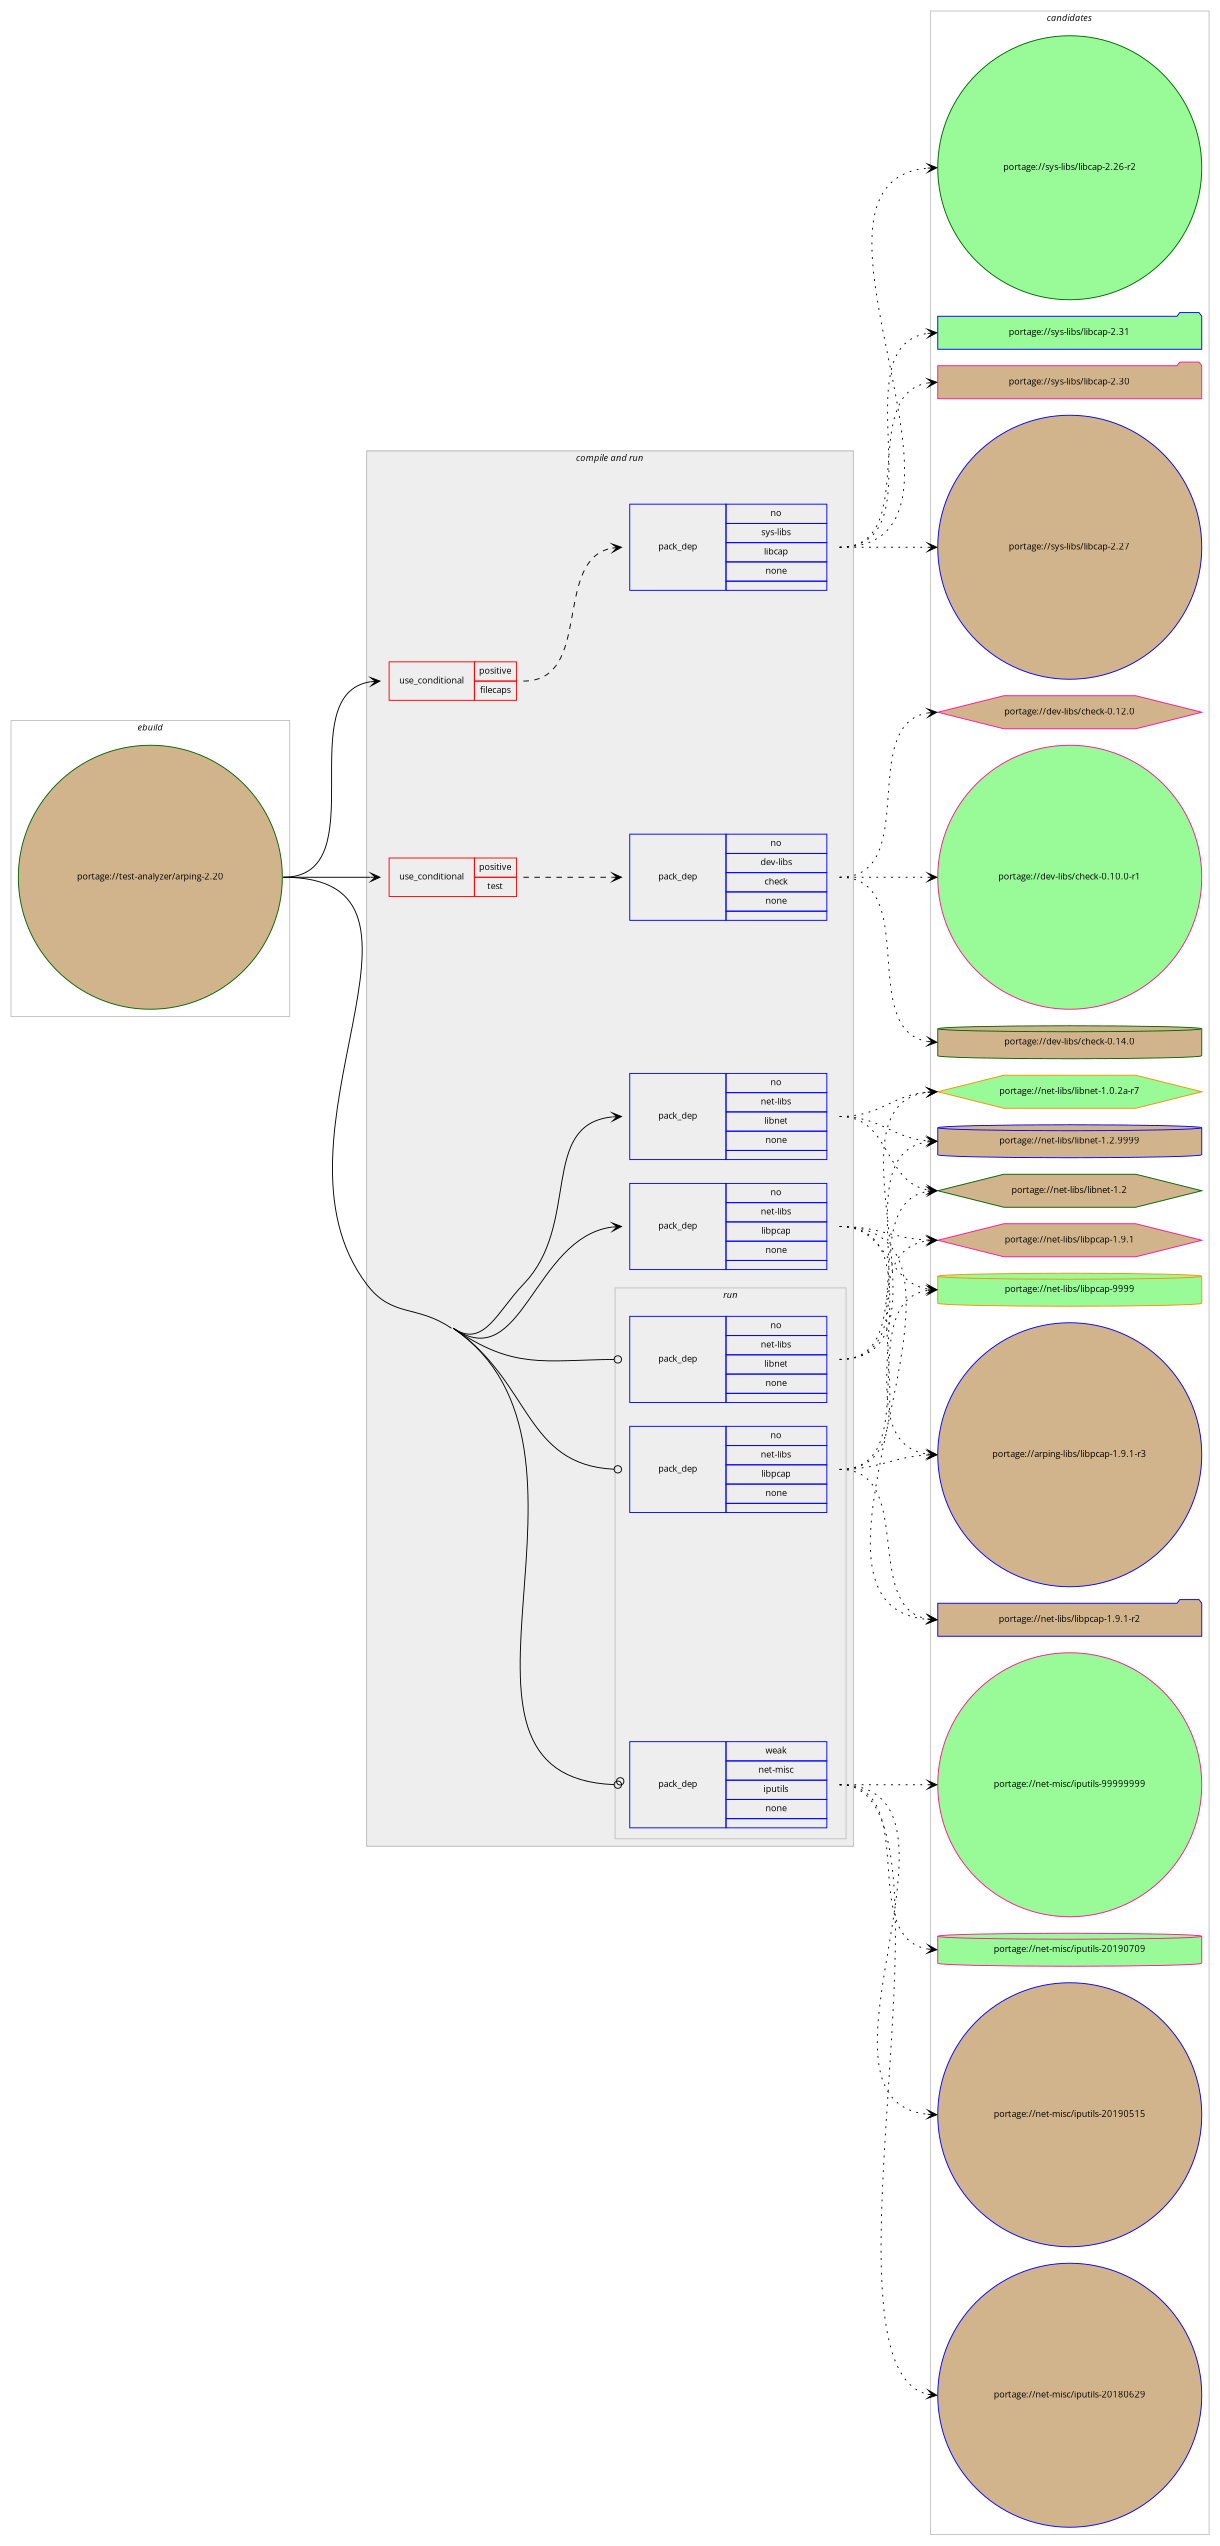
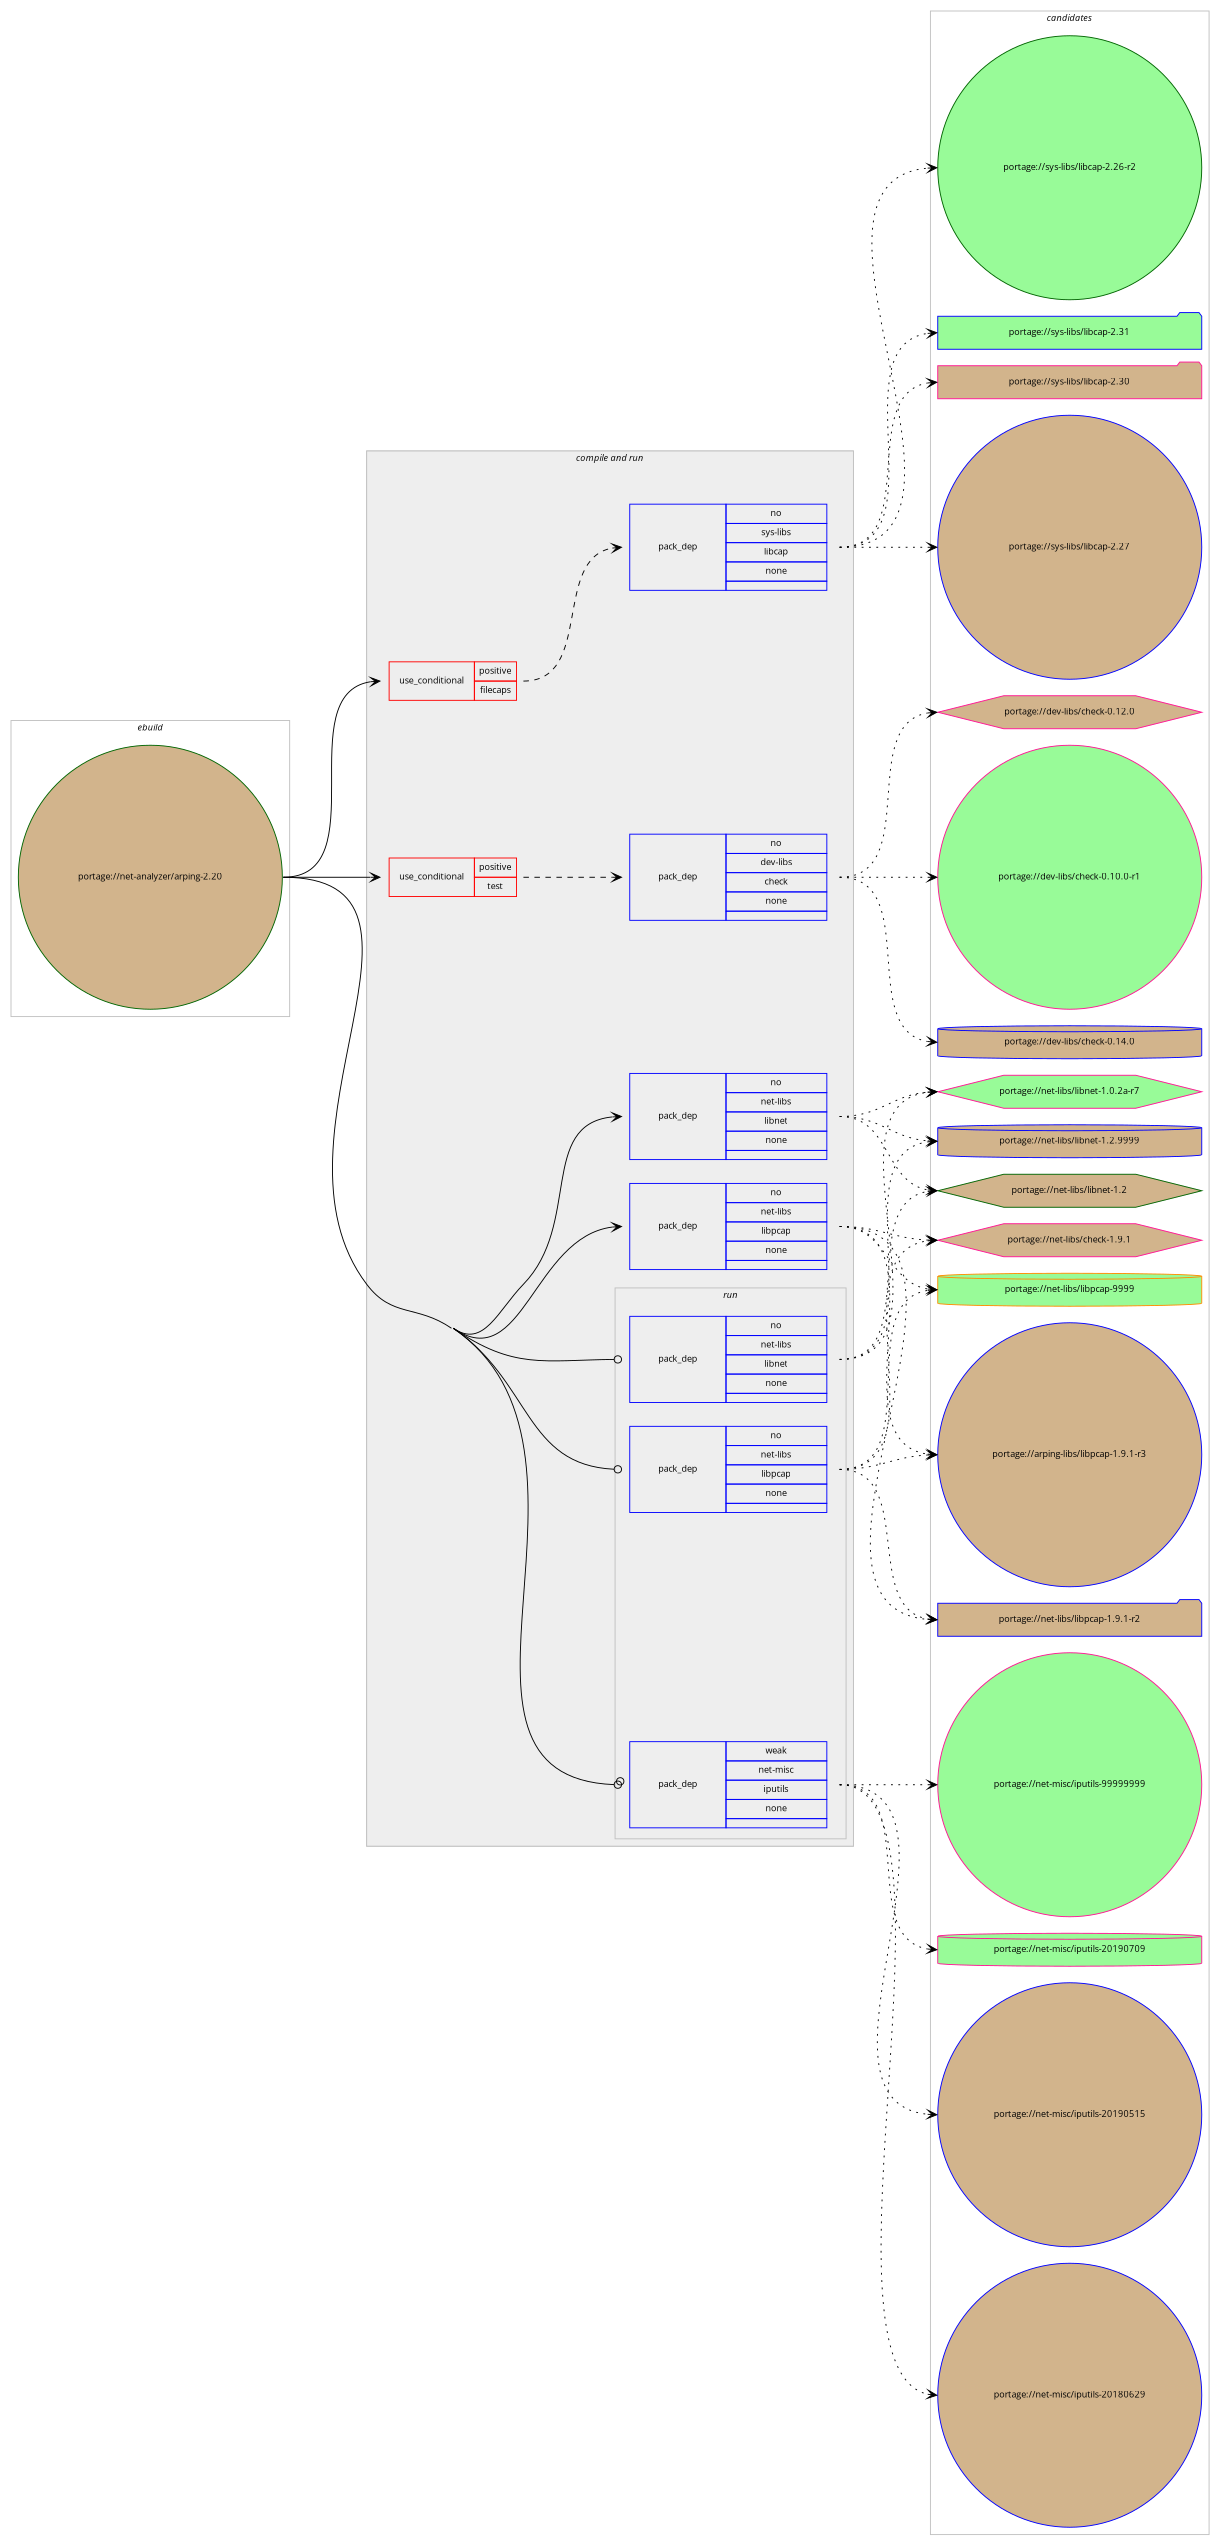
node "portage://test-analyzer/arping-2.20": label "portage://test-analyzer/arping-2.20" -> "portage://net-analyzer/arping-2.20"
node "portage://dev-libs/check-0.14.0": color darkgreen -> blue
node "portage://net-libs/libnet-1.0.2a-r7": color darkorange -> deeppink
node "portage://net-libs/libpcap-1.9.1": label "portage://net-libs/libpcap-1.9.1" -> "portage://net-libs/check-1.9.1"
